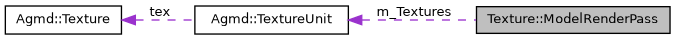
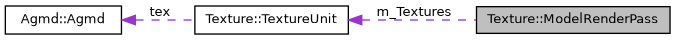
node "Agmd::Texture": label "Agmd::Texture" -> "Agmd::Agmd"
node "Agmd::TextureUnit": label "Agmd::TextureUnit" -> "Texture::TextureUnit"
